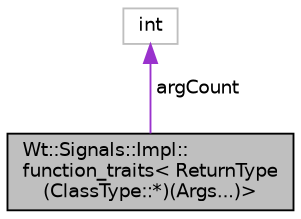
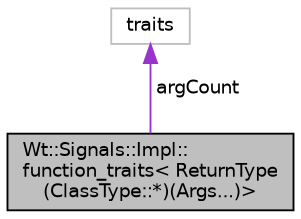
node "int": label "int" -> "traits"
